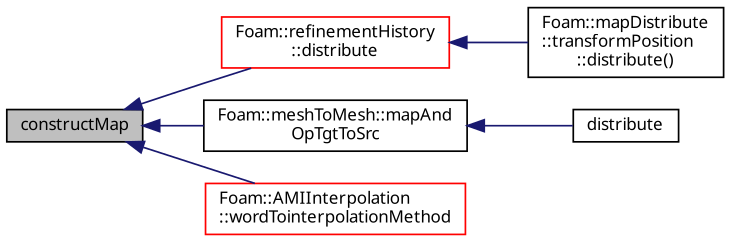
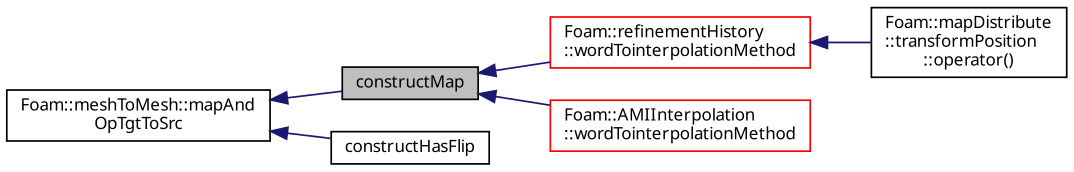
node "Foam::refinementHistory ::distribute": label "Foam::refinementHistory ::distribute" -> "Foam::refinementHistory ::wordTointerpolationMethod"
node "Foam::mapDistribute ::transformPosition ::distribute()": label "Foam::mapDistribute ::transformPosition ::distribute()" -> "Foam::mapDistribute ::transformPosition ::operator()"
edge "Foam::meshToMesh::mapAnd OpTgtToSrc" -> "constructMap": reversed
node "distribute": label "distribute" -> "constructHasFlip"
